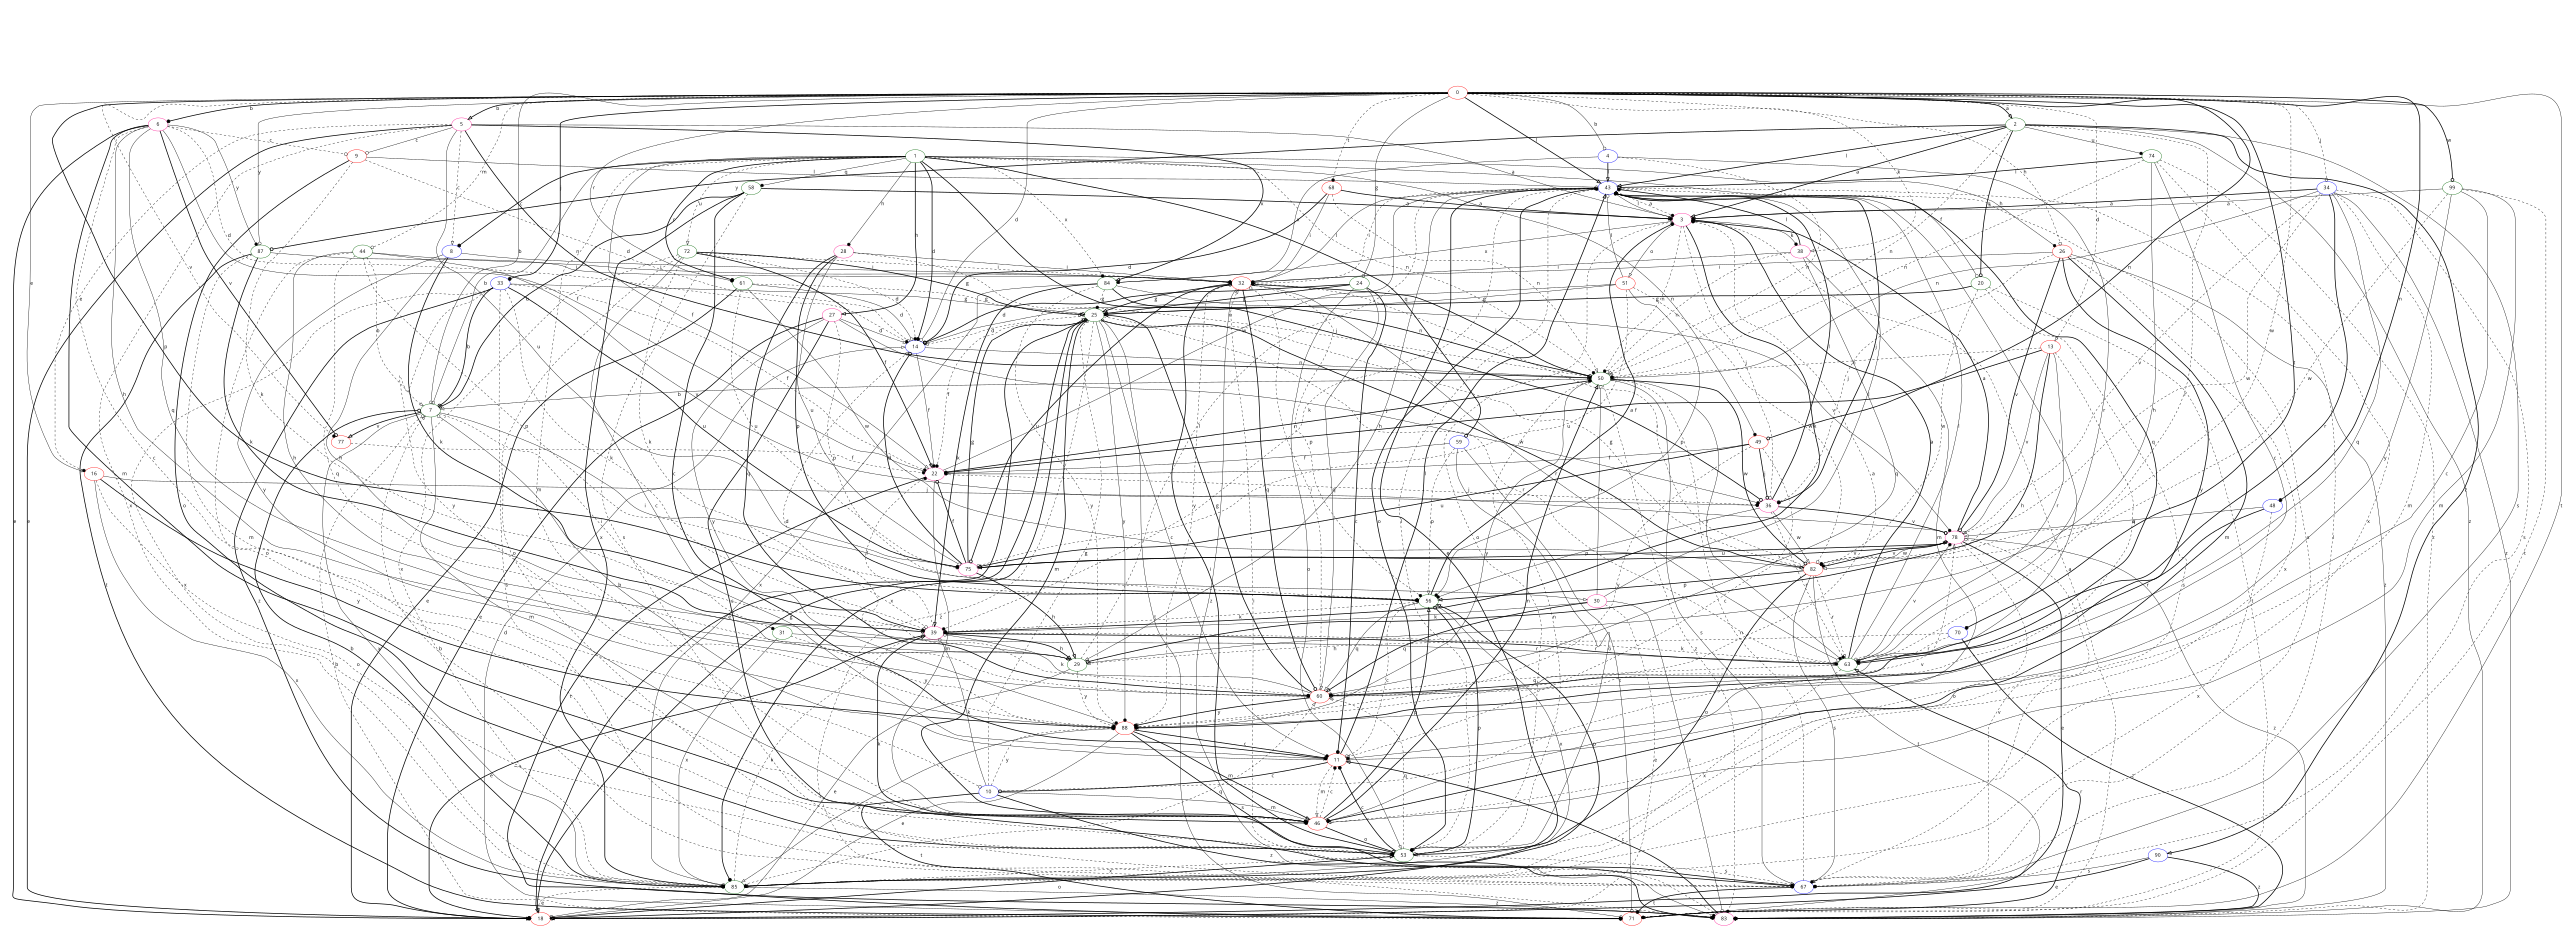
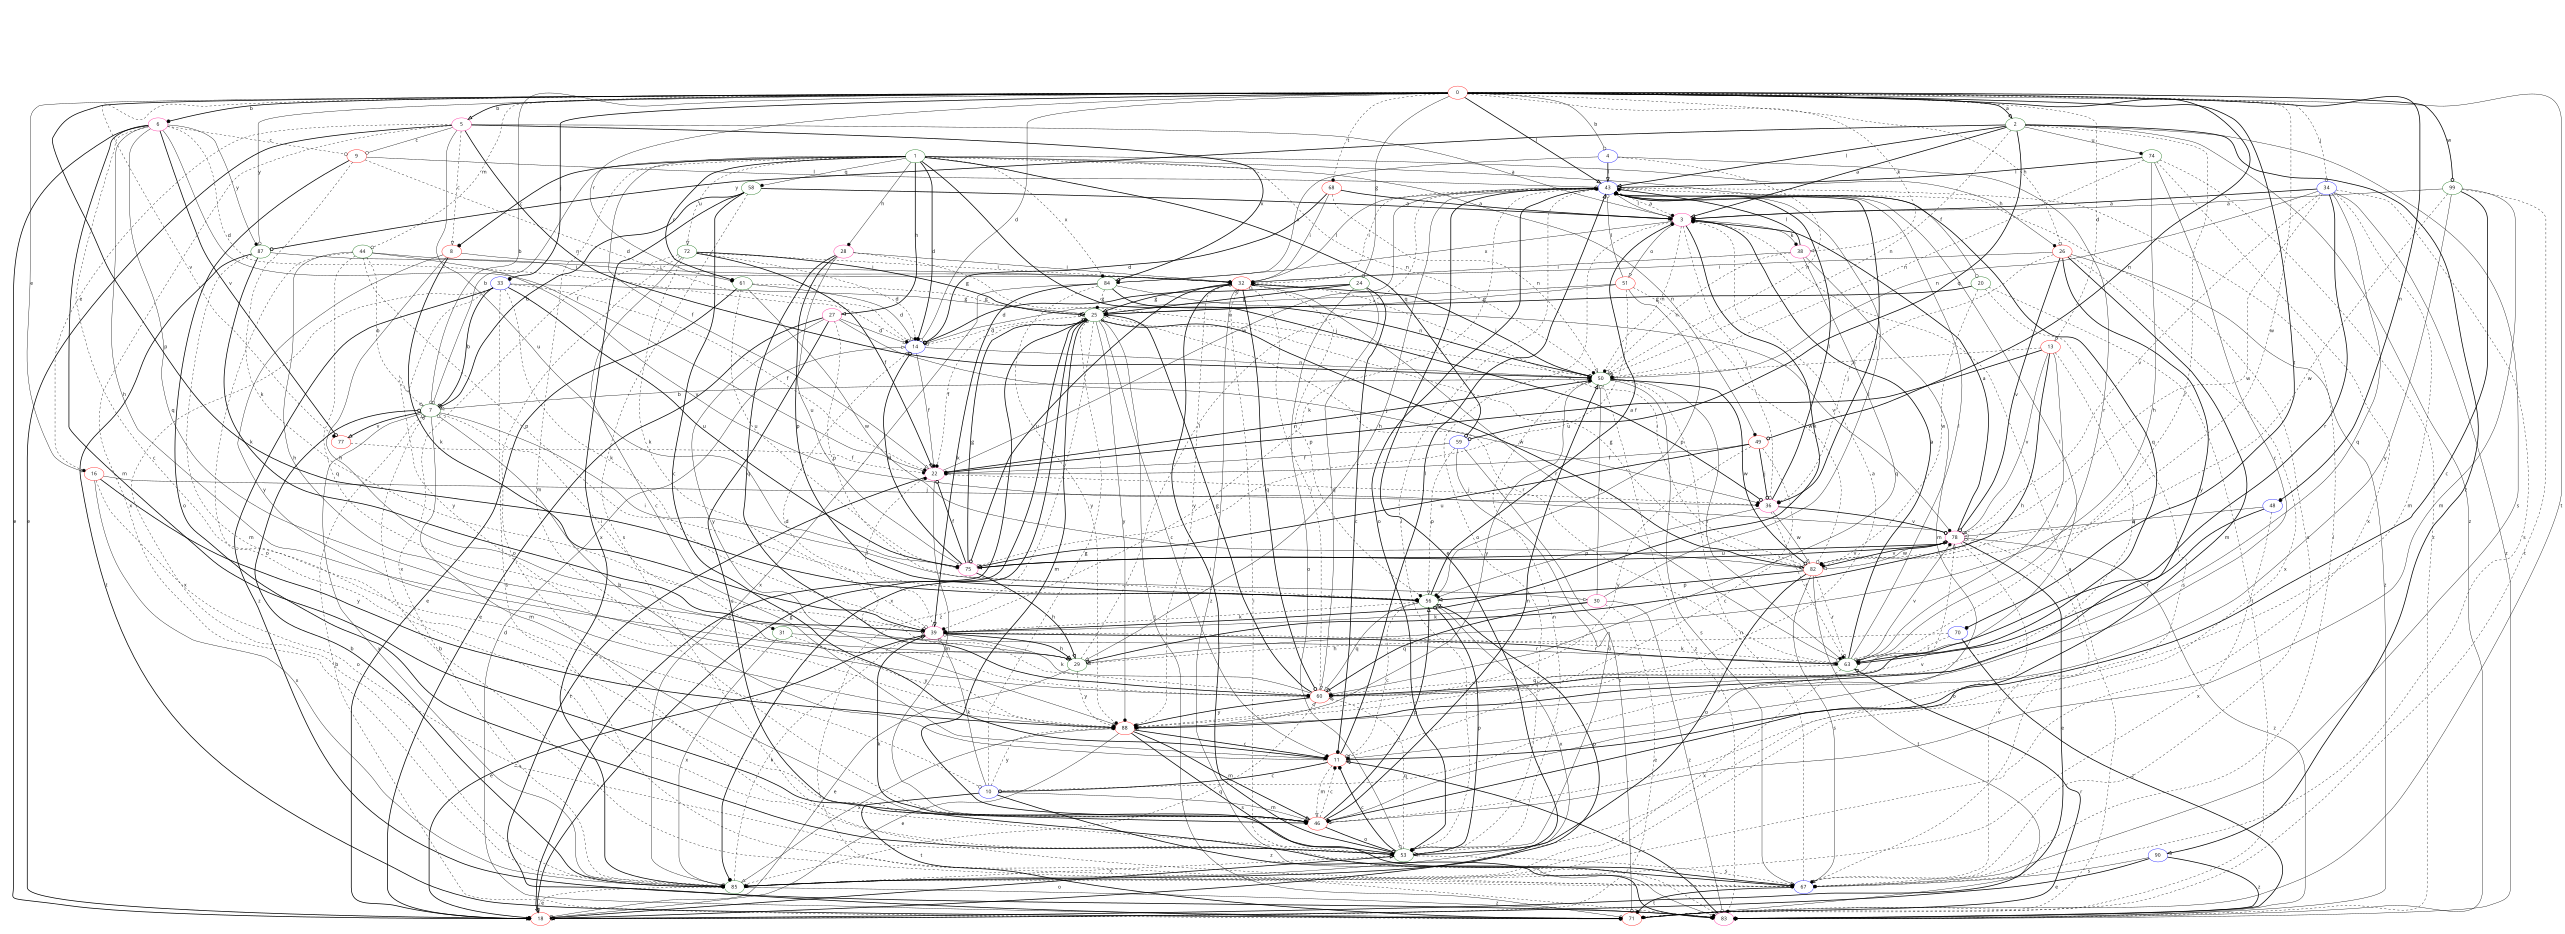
edge "2" -> "20": now "2" -> "59"
node "8": color blue -> red
edge "99" -> "11": style solid -> bold
